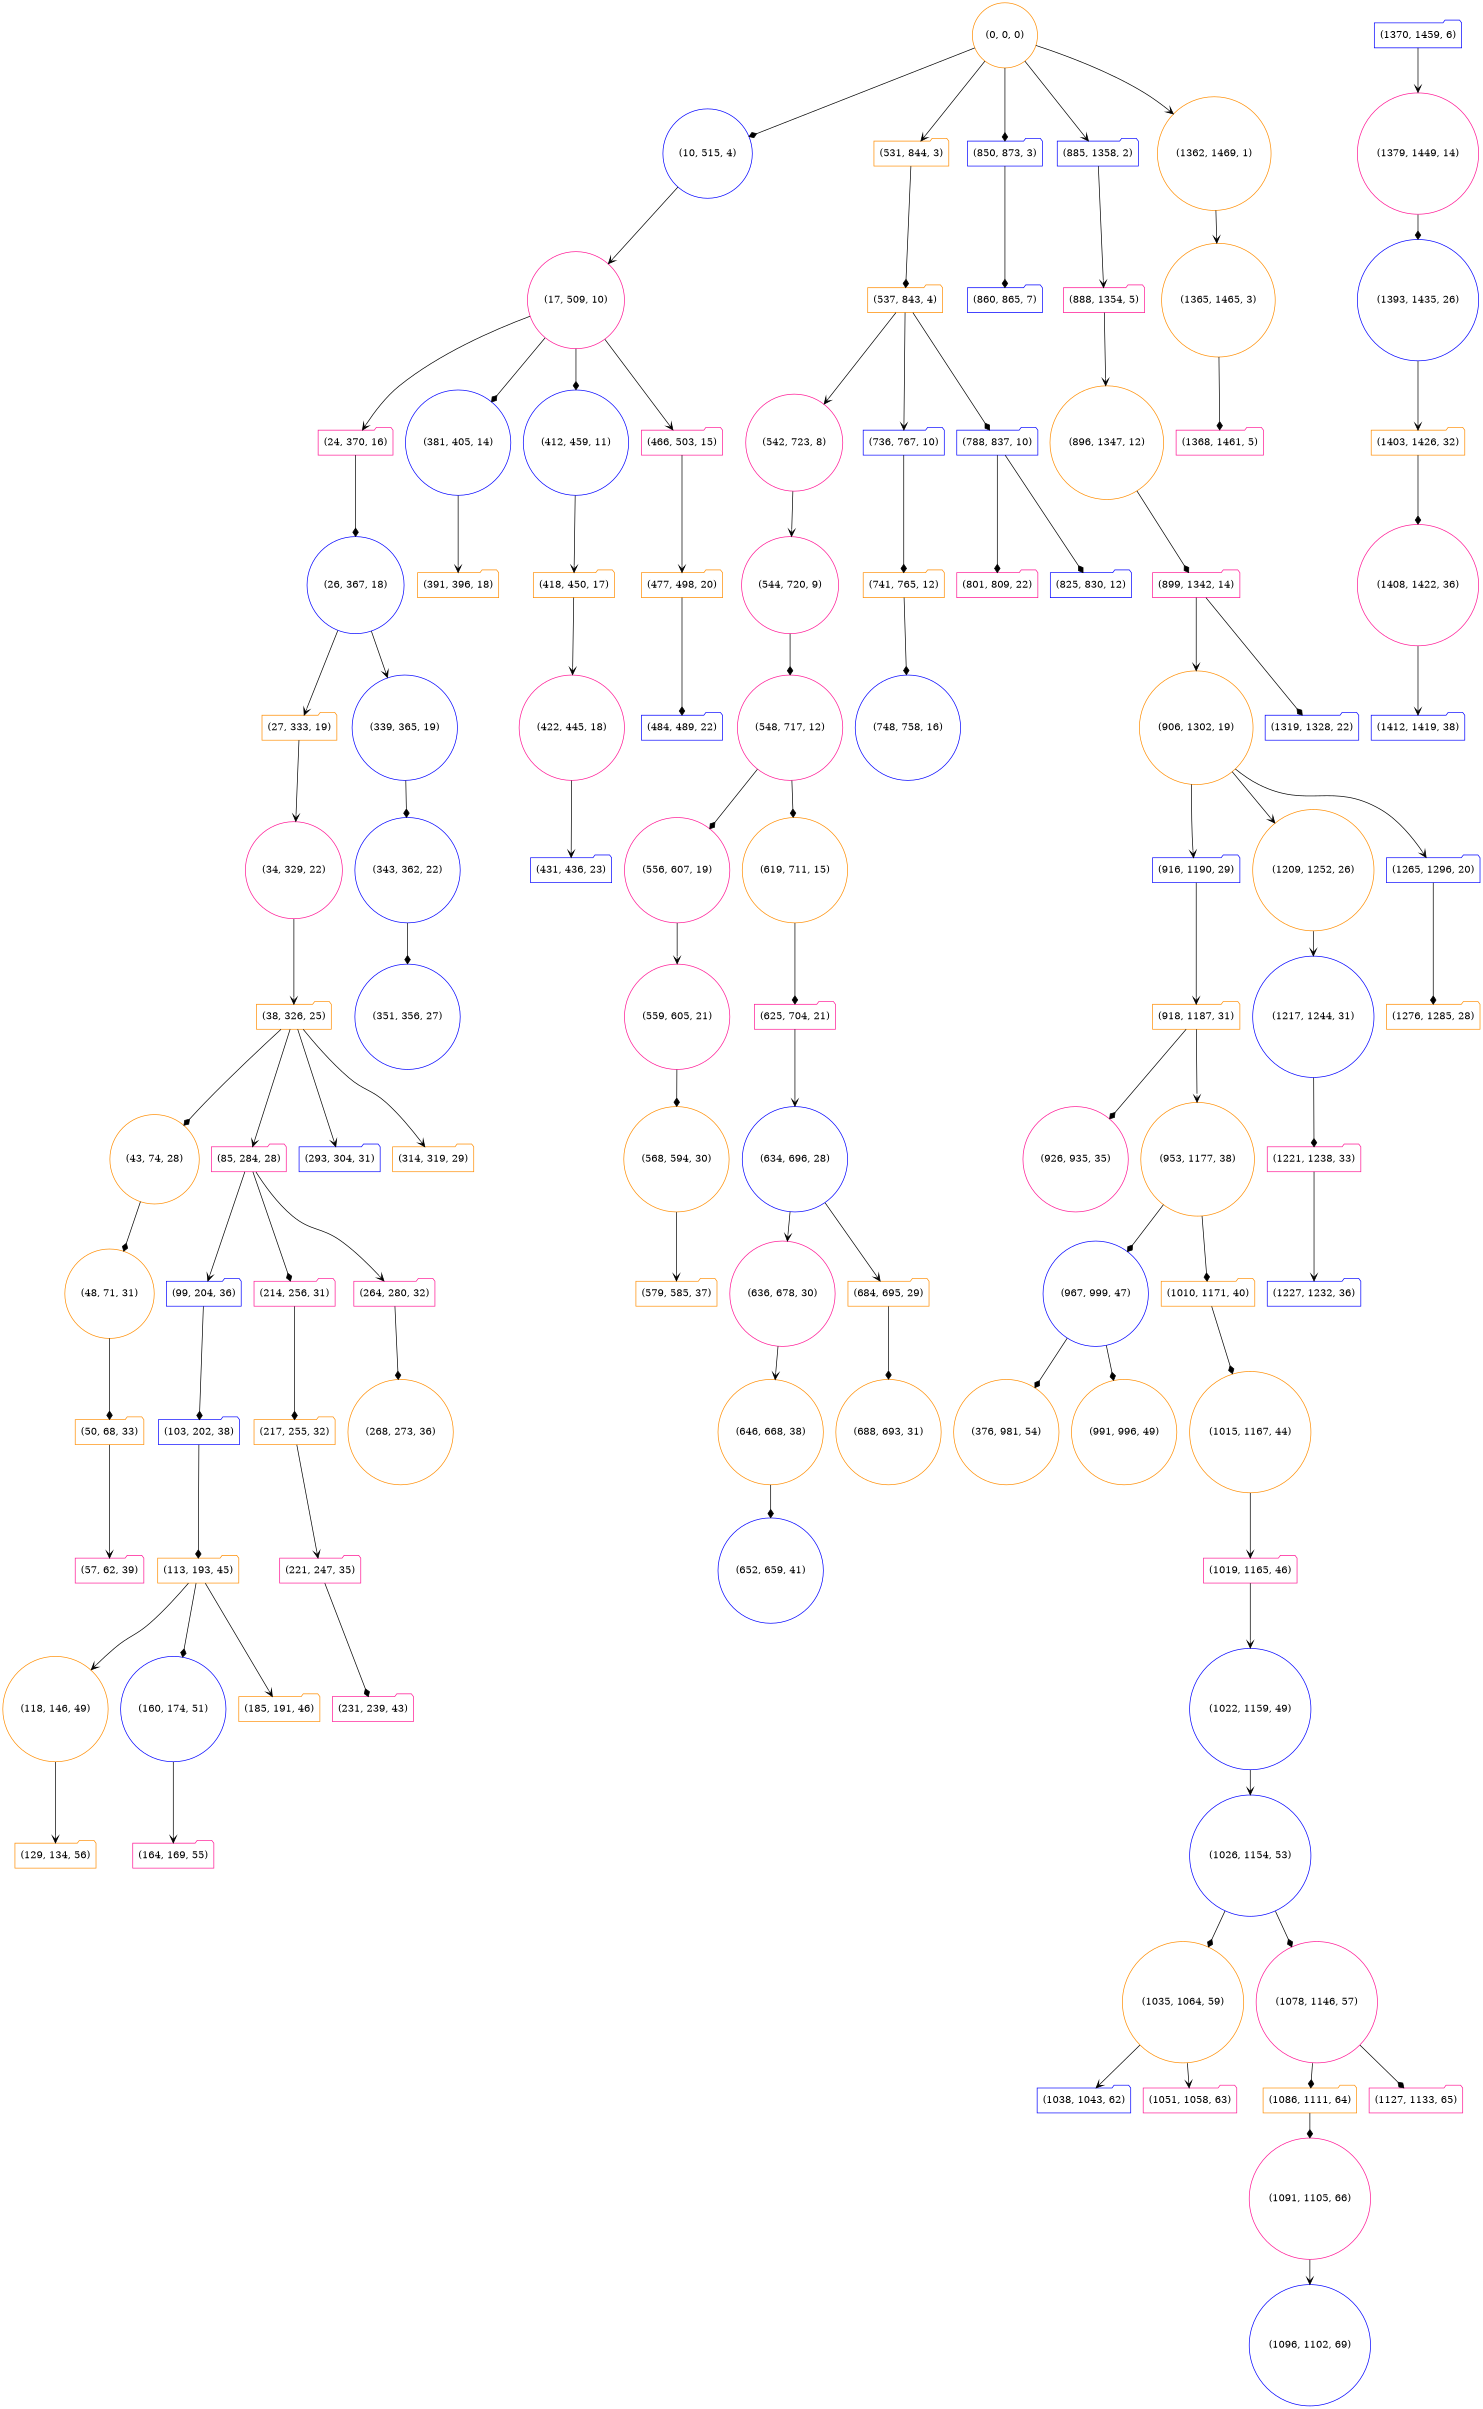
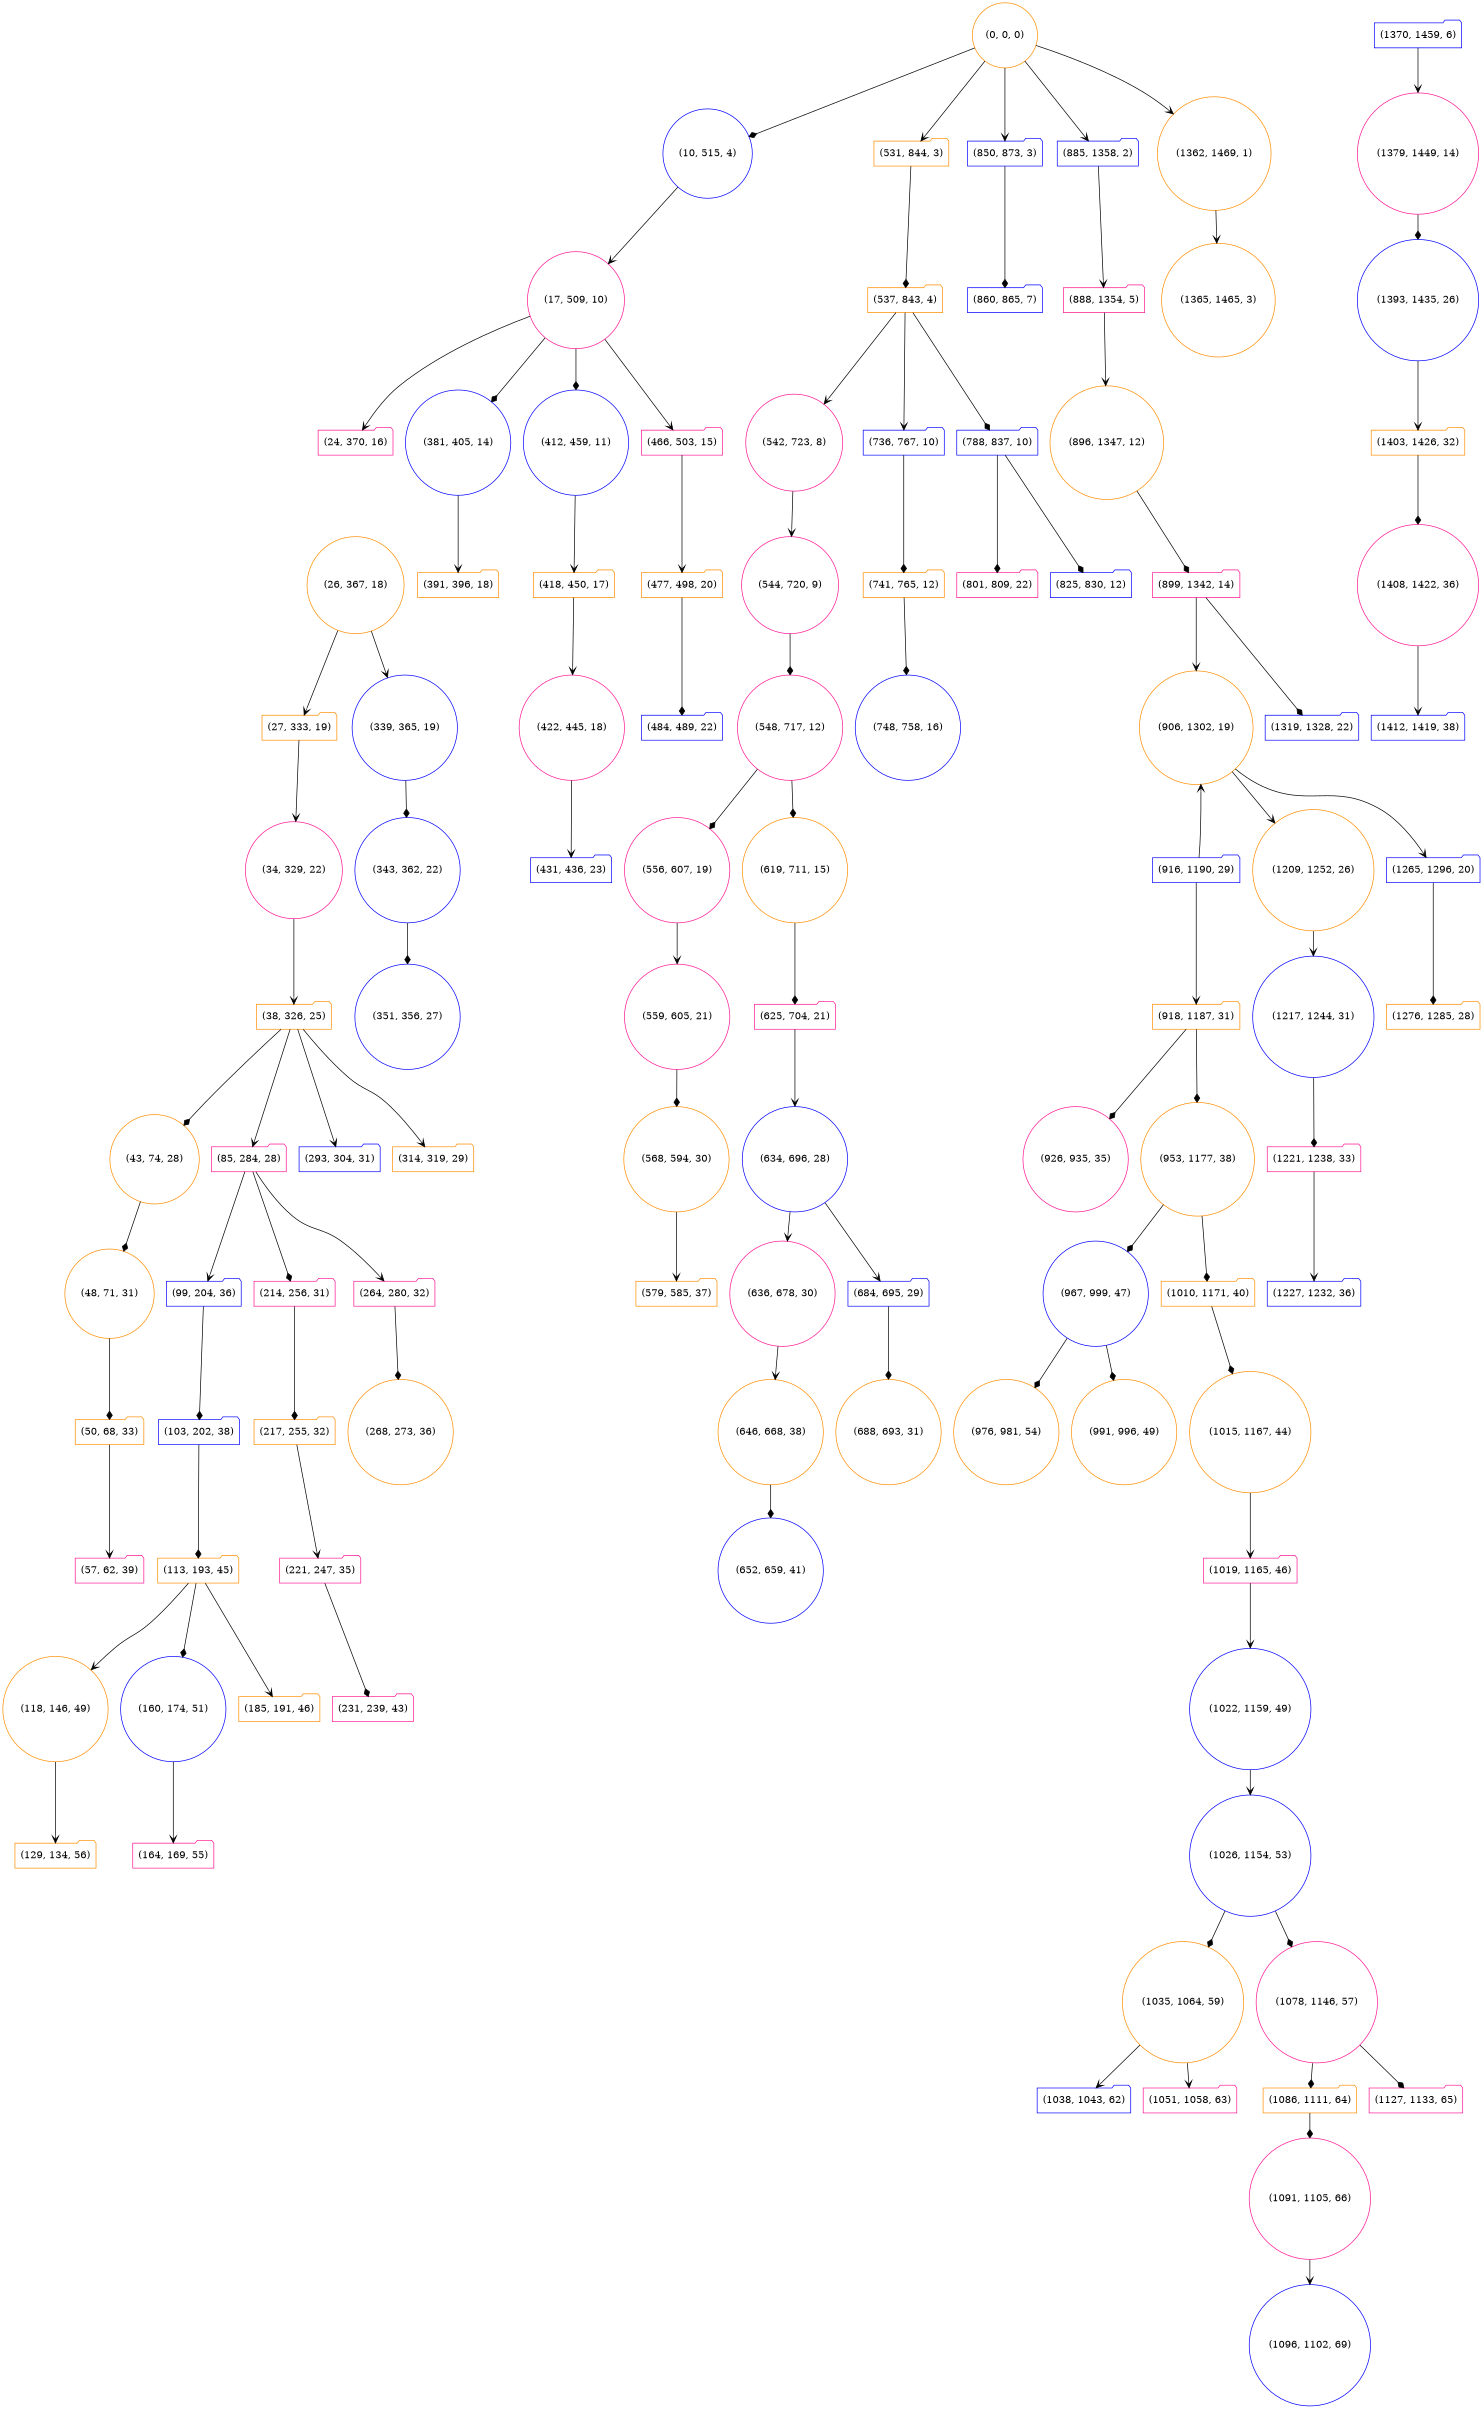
edge "(0, 0, 0)" -> "(850, 873, 3)": arrowhead diamond -> vee
node "(1368, 1461, 5)": removed
edge "(24, 370, 16)" -> "(26, 367, 18)": removed
node "(26, 367, 18)": color blue -> darkorange
edge "(906, 1302, 19)" -> "(916, 1190, 29)": reversed
edge "(918, 1187, 31)" -> "(953, 1177, 38)": arrowhead vee -> diamond
node "(684, 695, 29)": color darkorange -> blue
node "(376, 981, 54)": label "(376, 981, 54)" -> "(976, 981, 54)"
